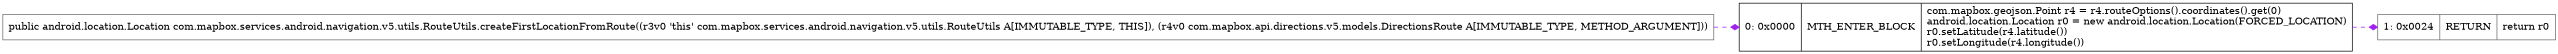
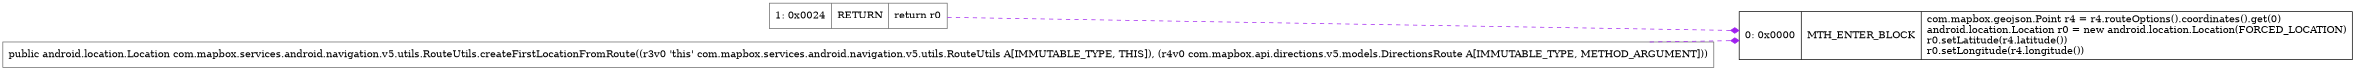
edge "0: 0x0000" -> "1: 0x0024": reversed
